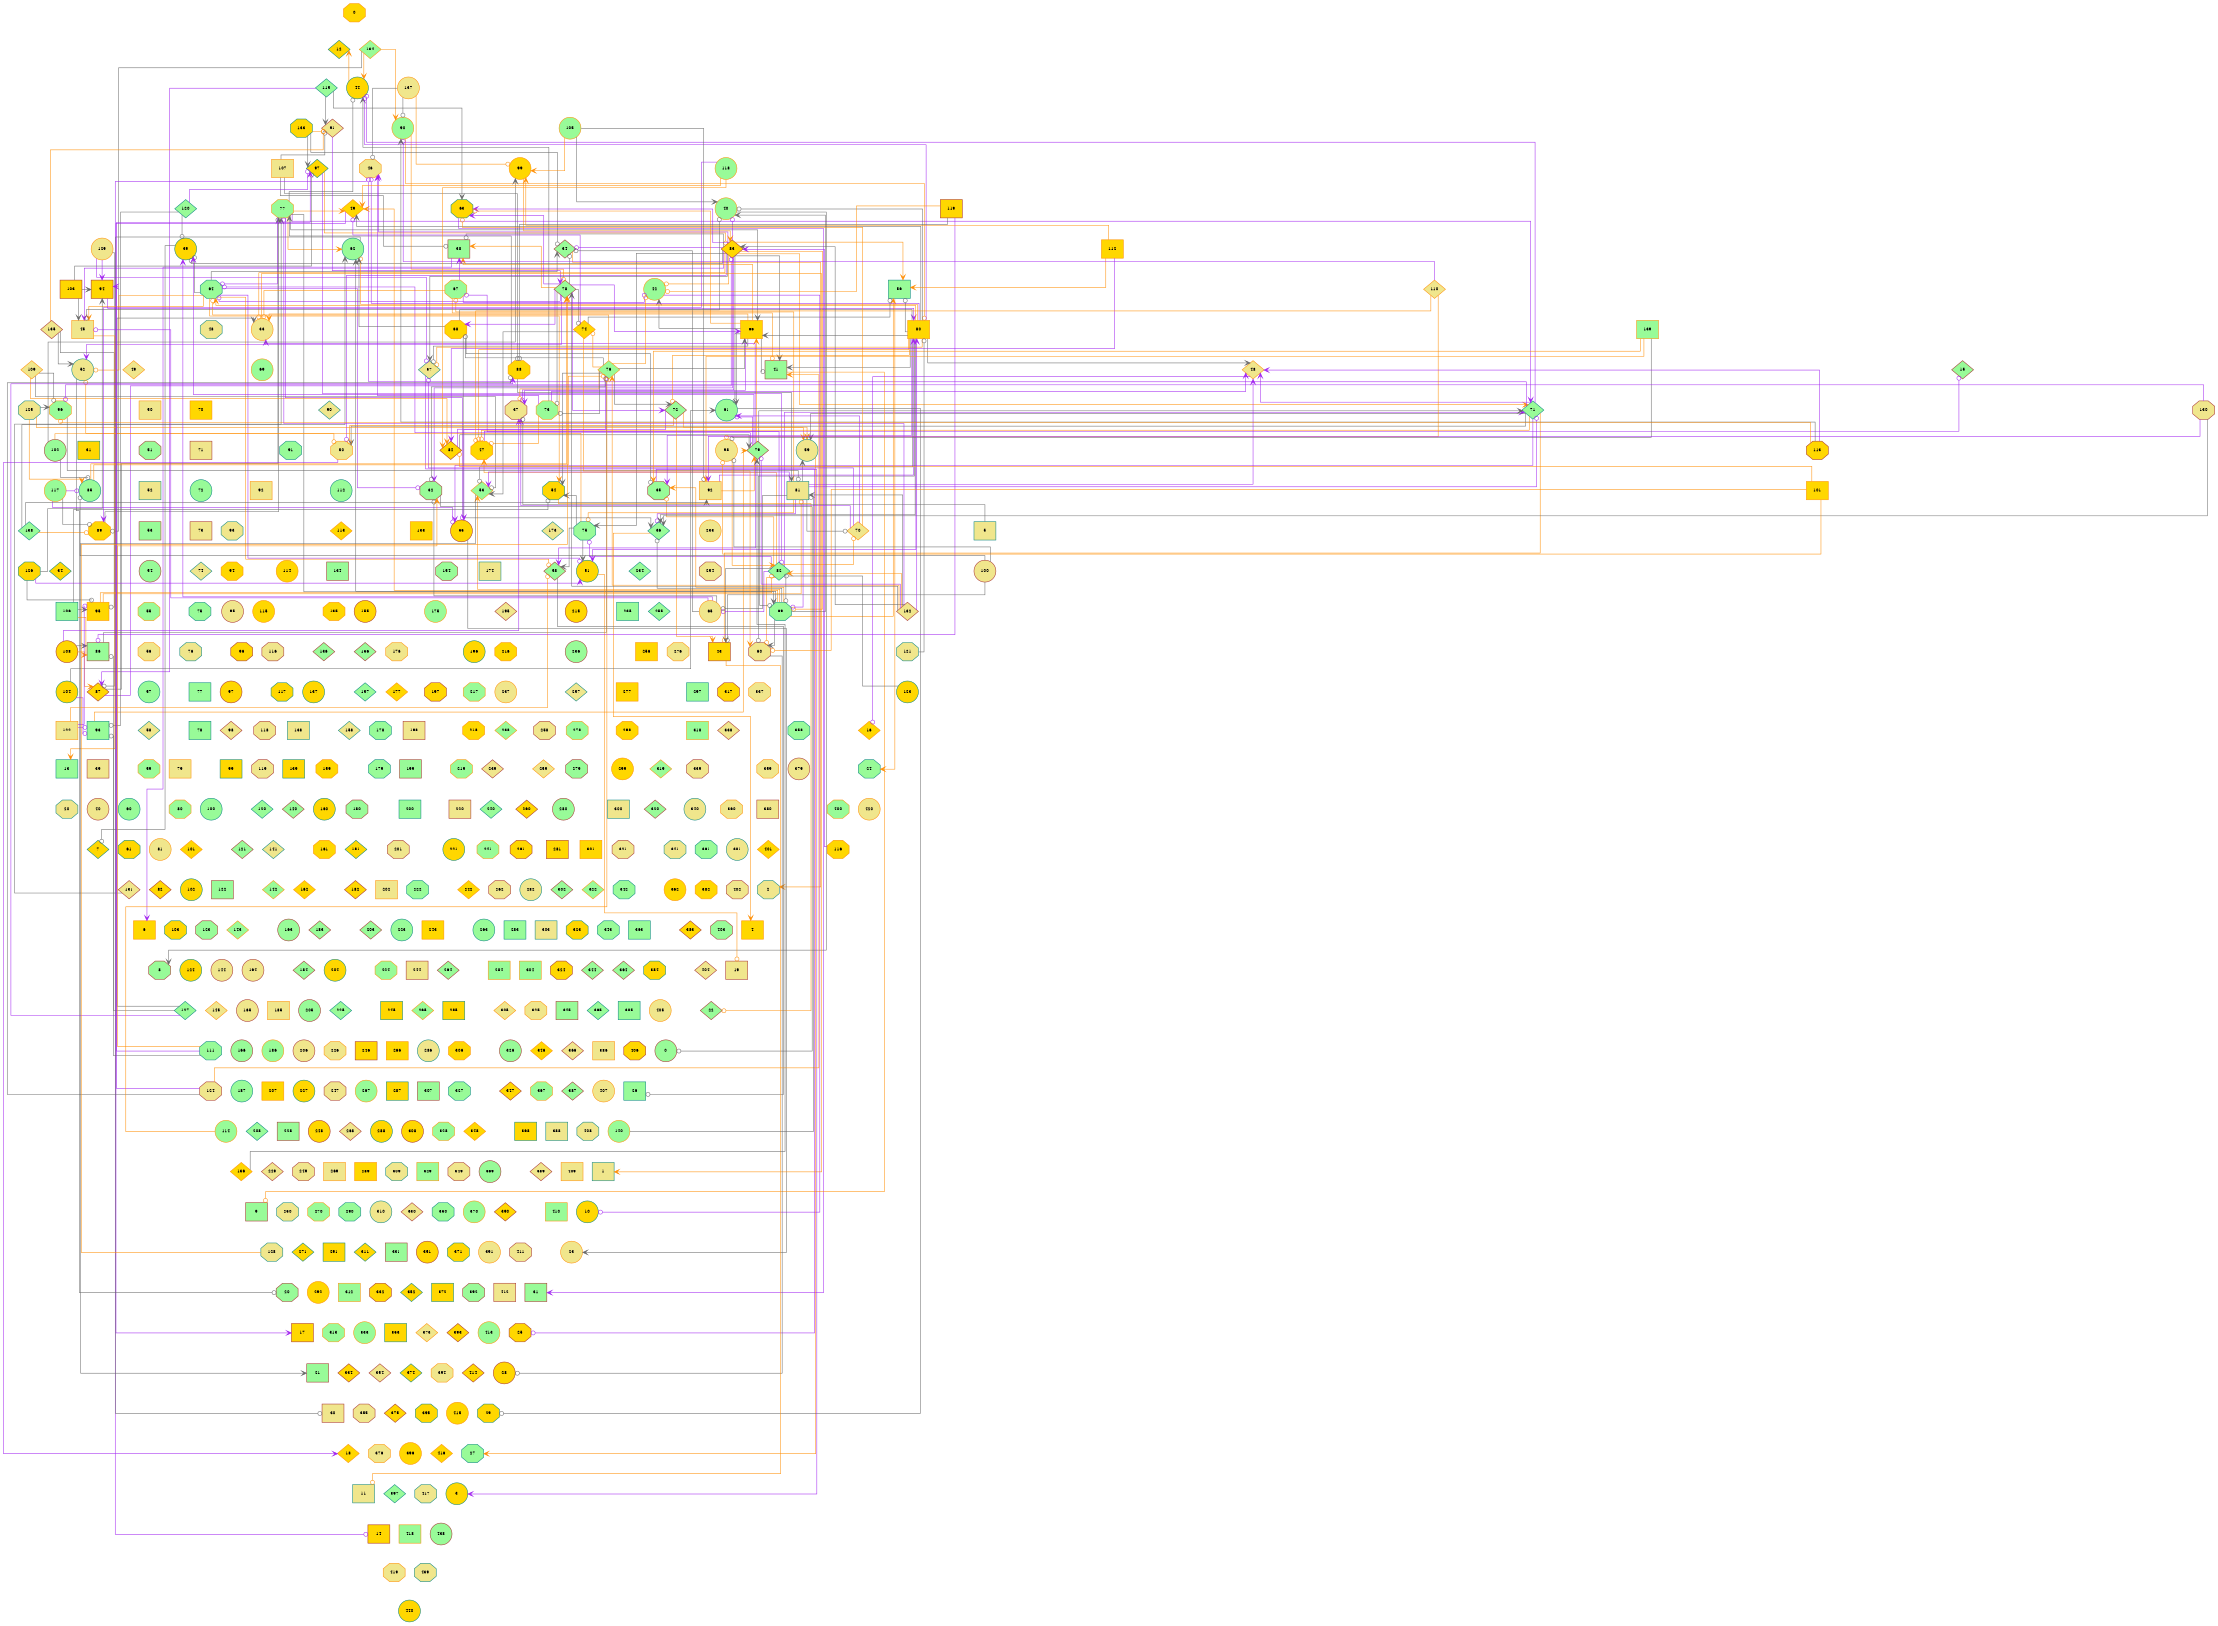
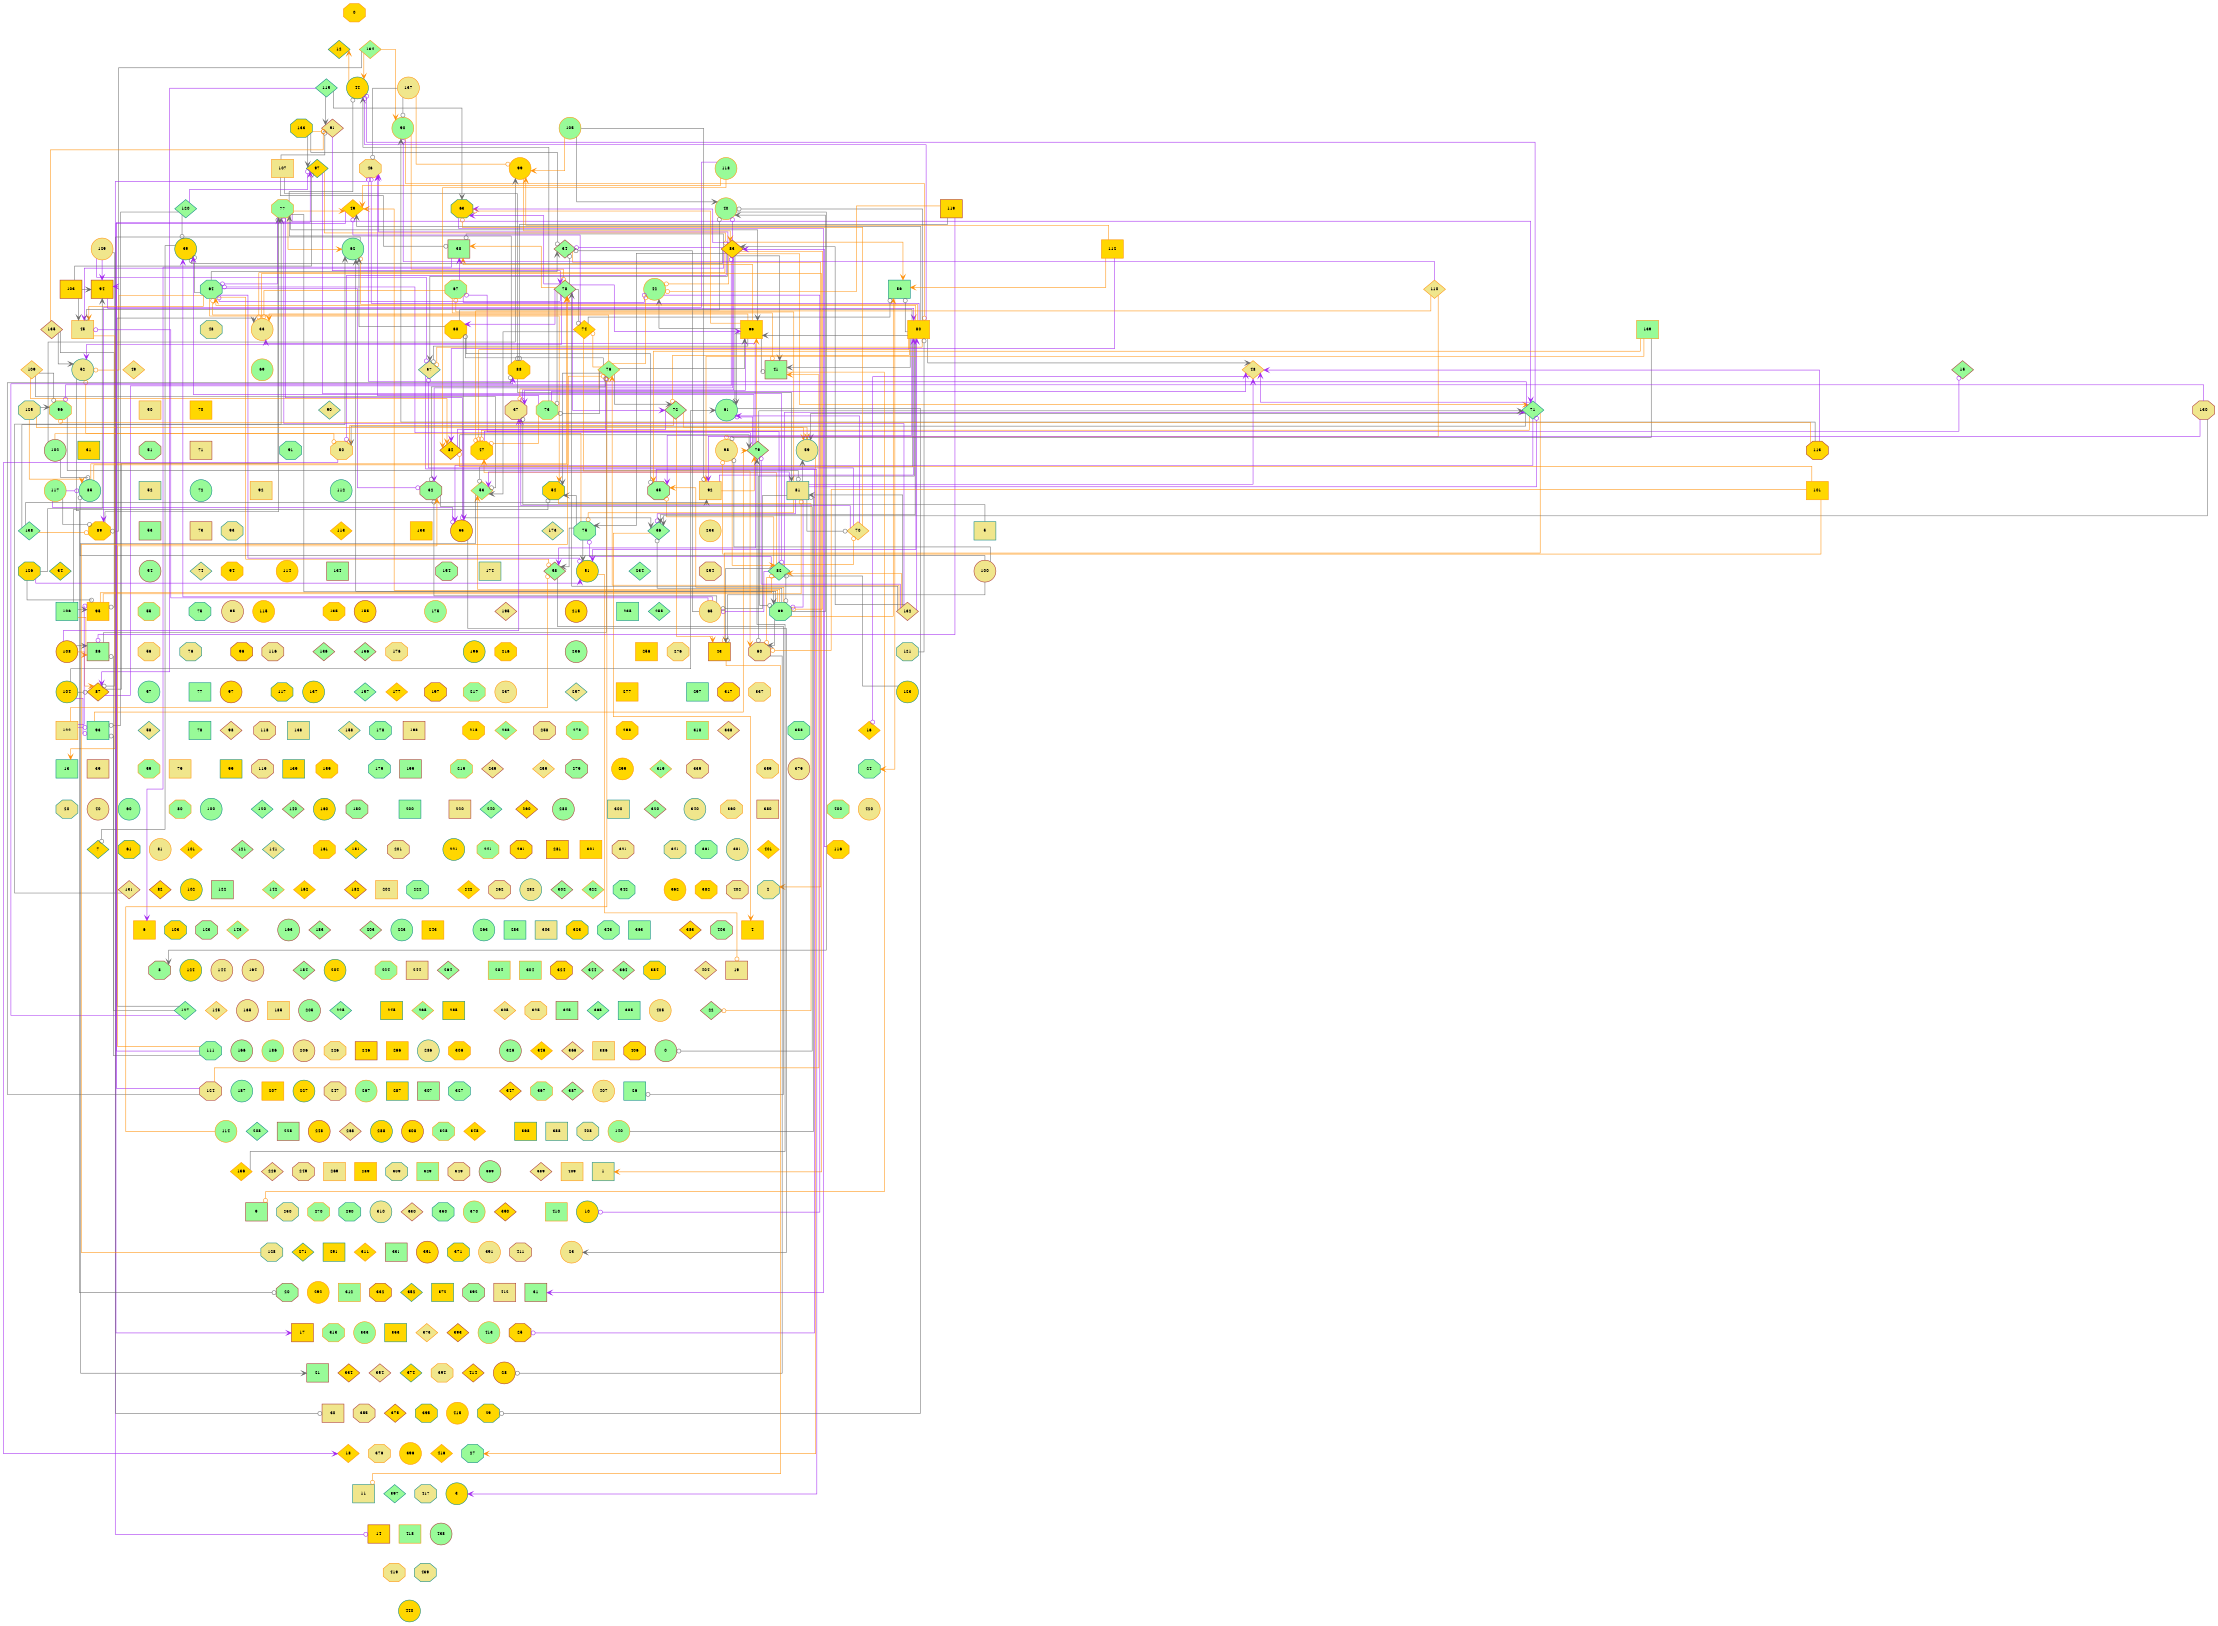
edge "104" -> "87": added
node "311": color teal -> darkorange
